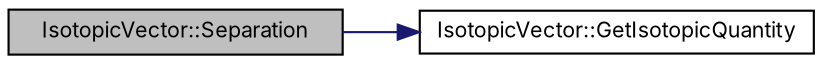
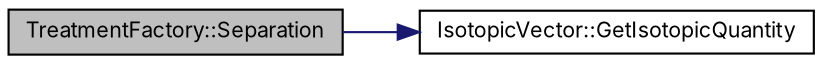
node "IsotopicVector::Separation": label "IsotopicVector::Separation" -> "TreatmentFactory::Separation"
